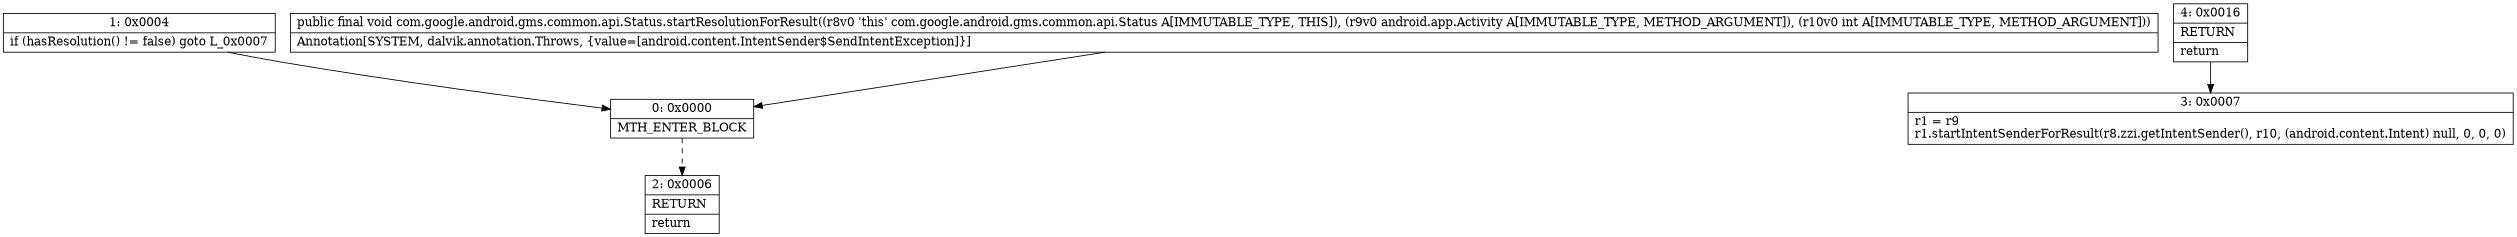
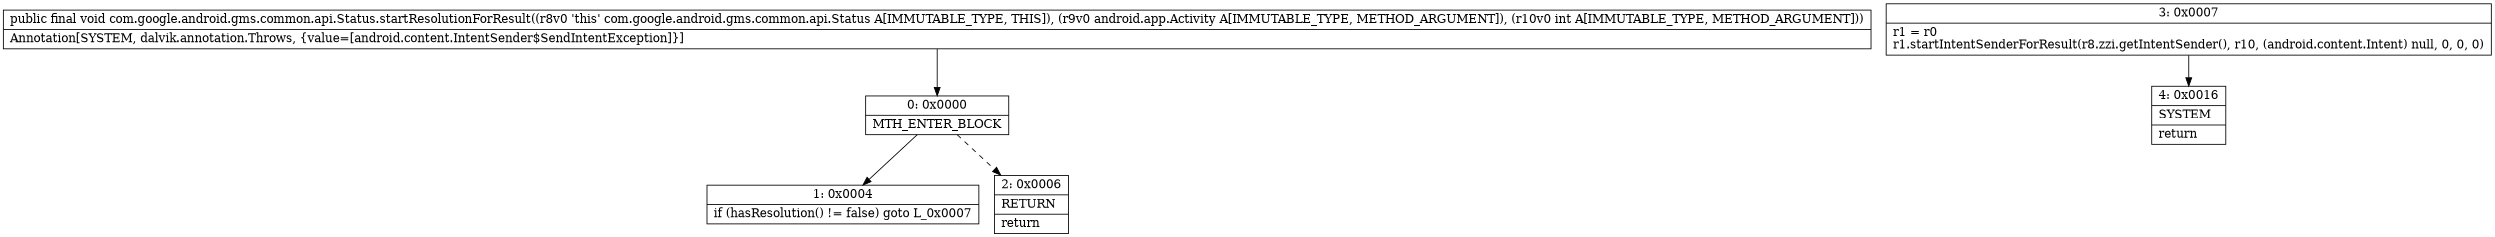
node "4: 0x0016": text "RETURN" -> "SYSTEM"
edge "4: 0x0016" -> "3: 0x0007": reversed
edge "1: 0x0004" -> "0: 0x0000": reversed
node "3: 0x0007": text "r1 = r9" -> "r1 = r0"
